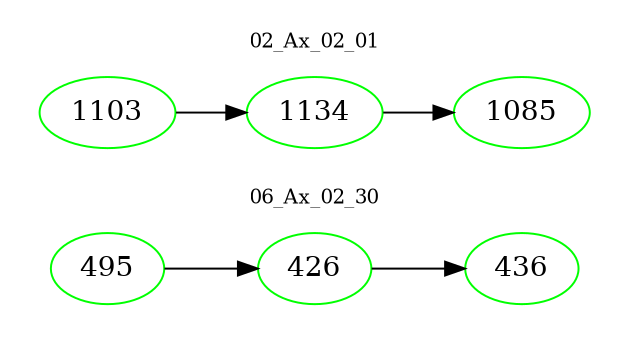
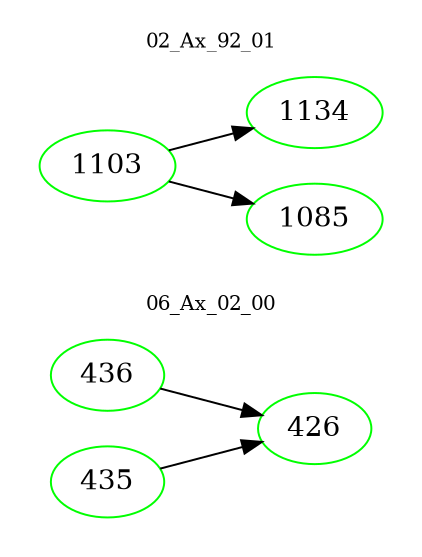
cluster "02_Ax_02_01": label "02_Ax_02_01" -> "02_Ax_92_01"
edge "1134" -> "1085": now "1103" -> "1085"
cluster "06_Ax_02_30": label "06_Ax_02_30" -> "06_Ax_02_00"
node "495": label "495" -> "435"
edge "426" -> "436": reversed
